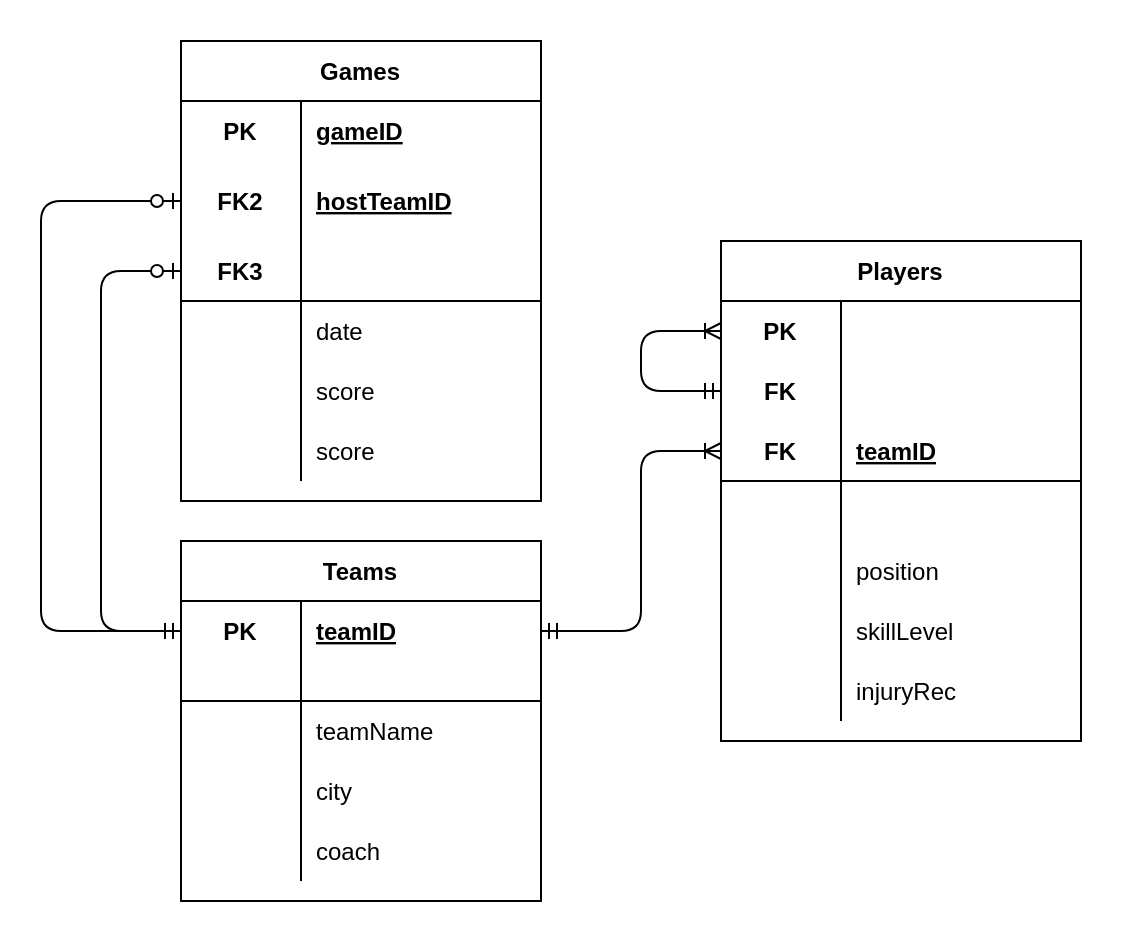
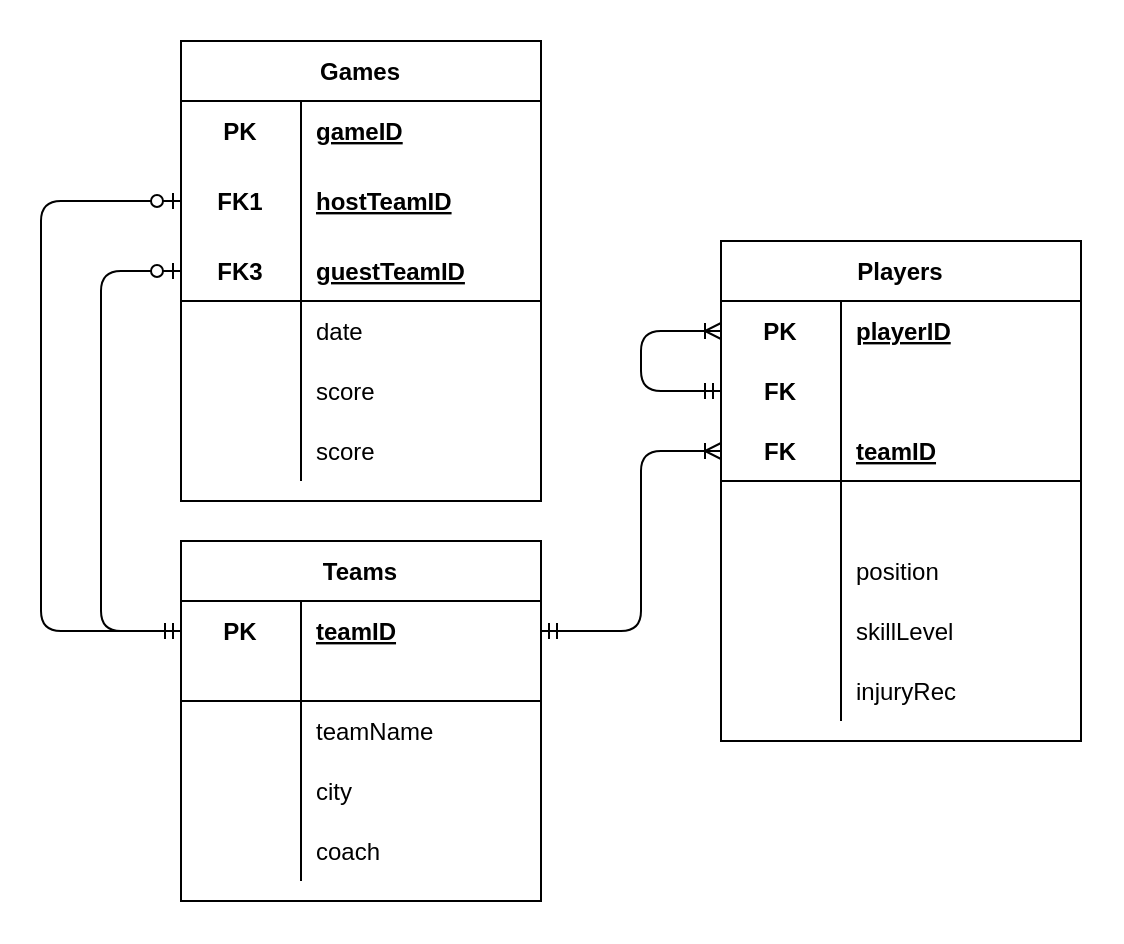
node "FK2": label "FK2" -> "FK1"
node "guestTeamID": added
node "playerID": added
